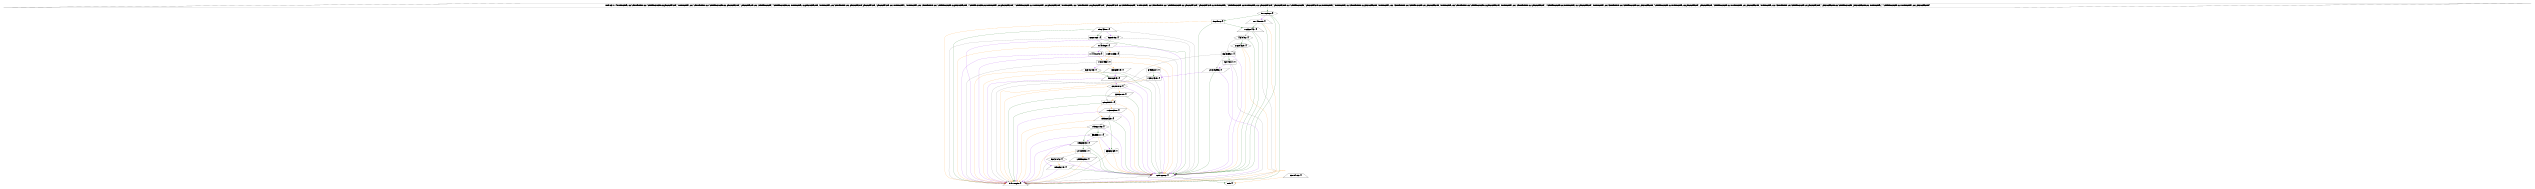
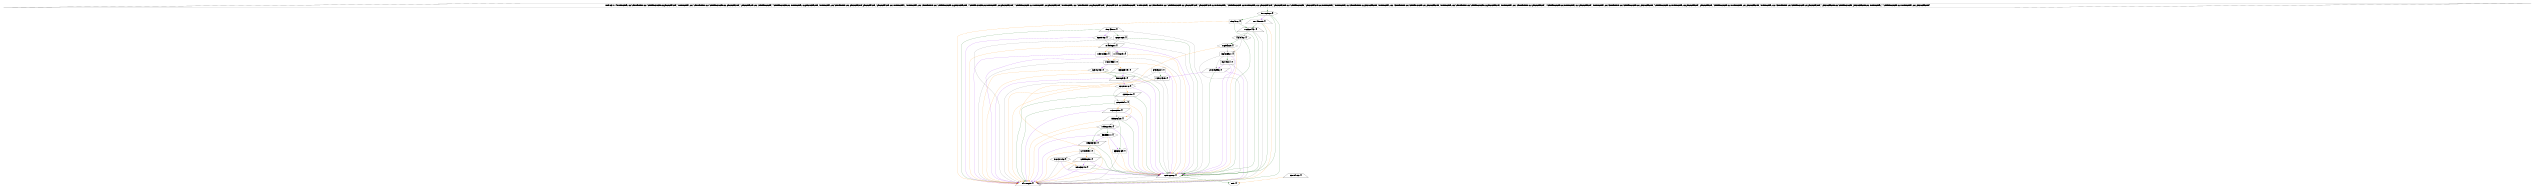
edge "1056083730 - []" -> "1850656779 - []": now "1299596098 - []" -> "1850656779 - []"
